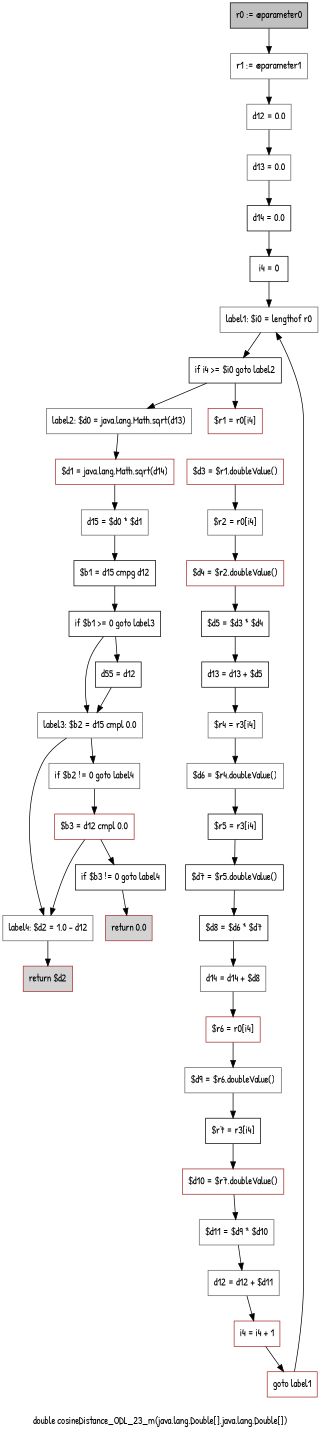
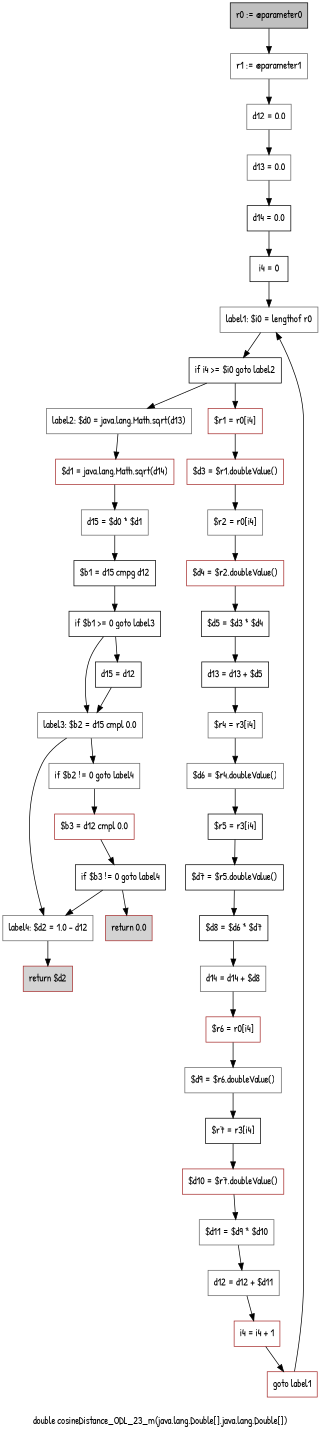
edge "$r1 = r0[i4]" -> "$d3 = $r1.doubleValue()": added
node "d55 = d12": label "d55 = d12" -> "d15 = d12"
edge "$b3 = d12 cmpl 0.0" -> "label4: $d2 = 1.0 - d12": now "if $b3 != 0 goto label4" -> "label4: $d2 = 1.0 - d12"
